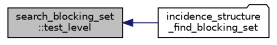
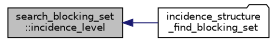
node "search_blocking_set ::test_level": label "search_blocking_set ::test_level" -> "search_blocking_set ::incidence_level"
